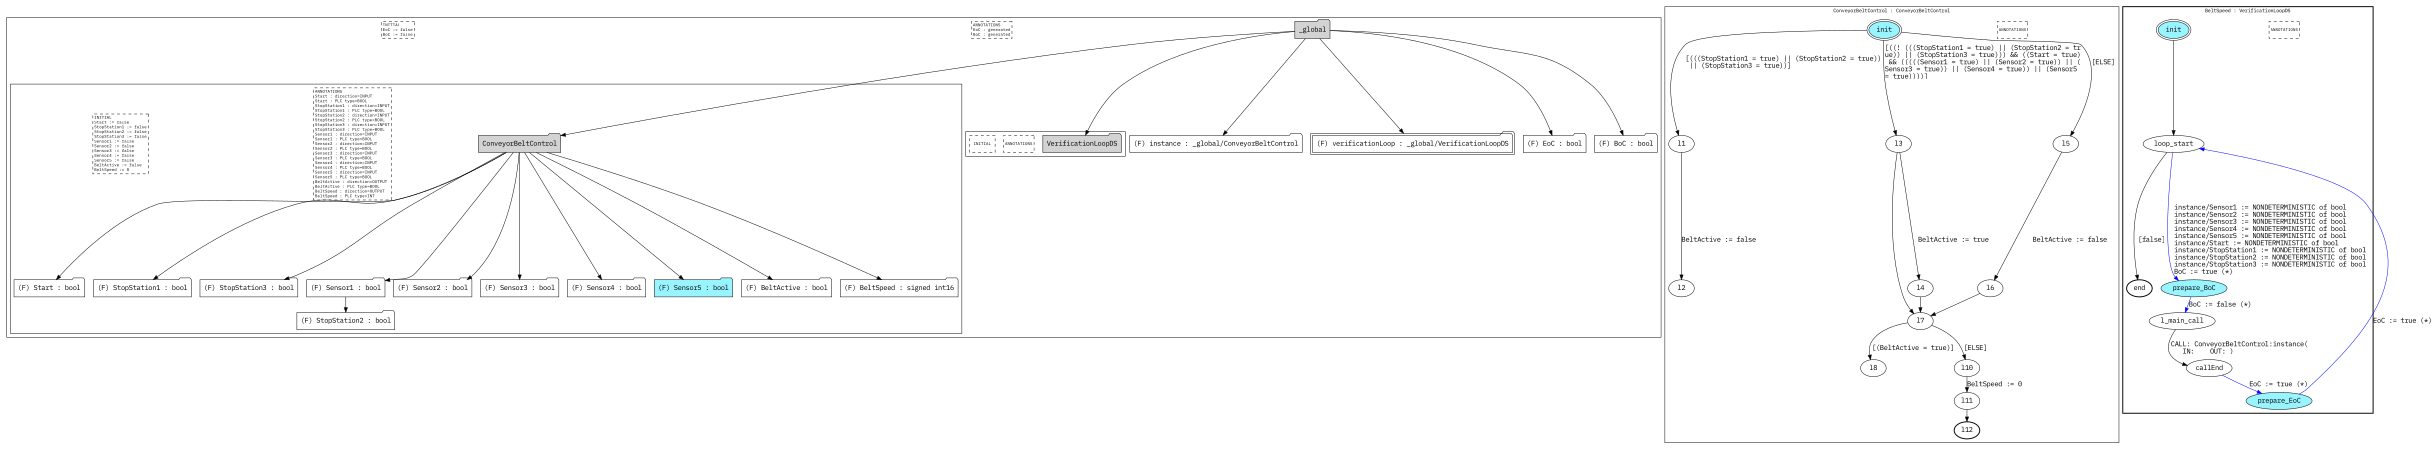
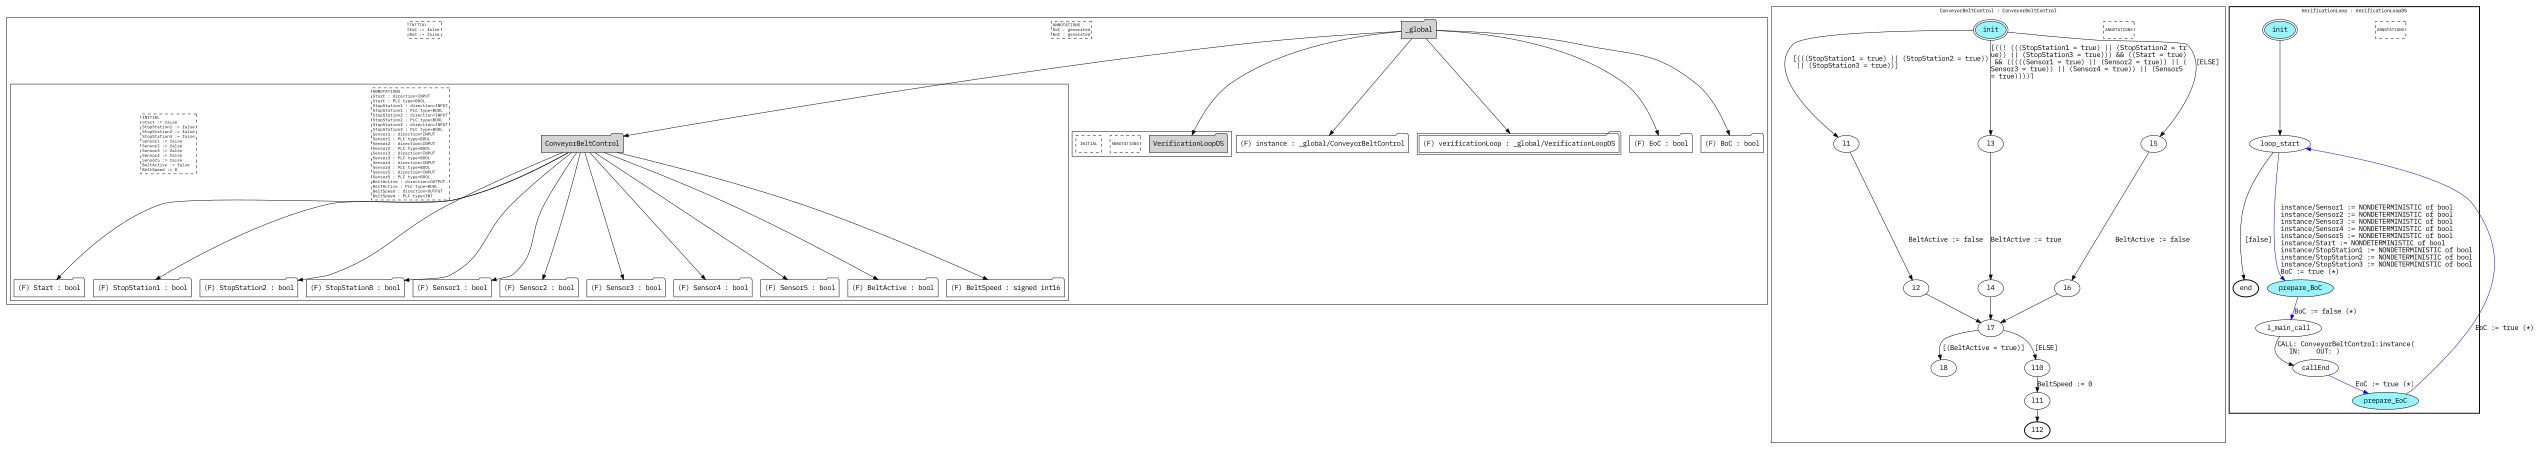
cluster "BeltSpeed : VerificationLoopDS": label "BeltSpeed : VerificationLoopDS" -> "VerificationLoop : VerificationLoopDS"
edge "l3" -> "l7": now "l2" -> "l7"
node "(F) StopStation3 : bool": label "(F) StopStation3 : bool" -> "(F) StopStation8 : bool"
node "(F) Sensor5 : bool": fillcolor cadetblue1 -> white
edge "(F) Sensor1 : bool" -> "(F) StopStation2 : bool": now "ConveyorBeltControl" -> "(F) StopStation2 : bool"
